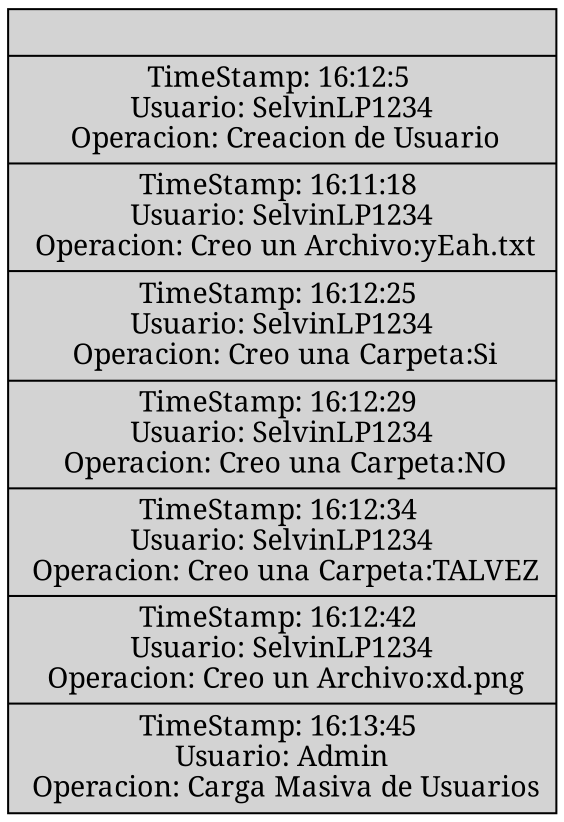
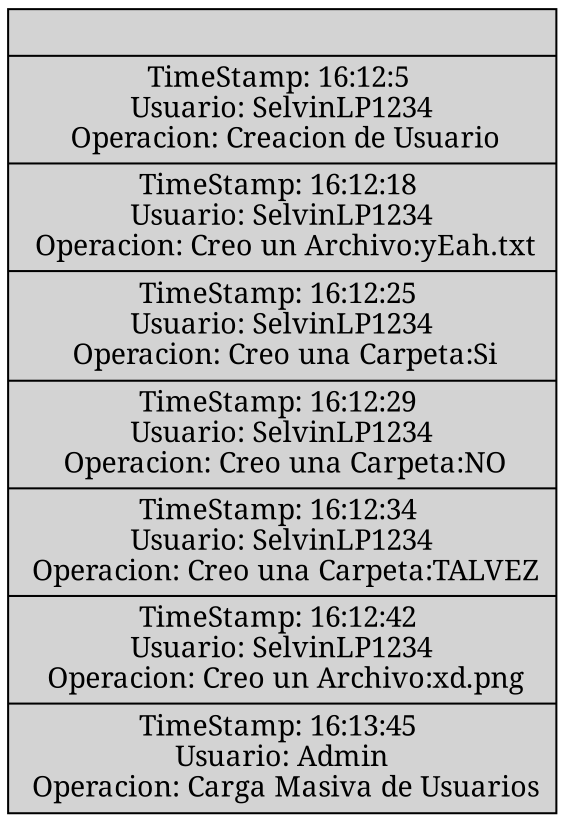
node "TimeStamp: 16:12:5": text "TimeStamp: 16:11:18" -> "TimeStamp: 16:12:18"
